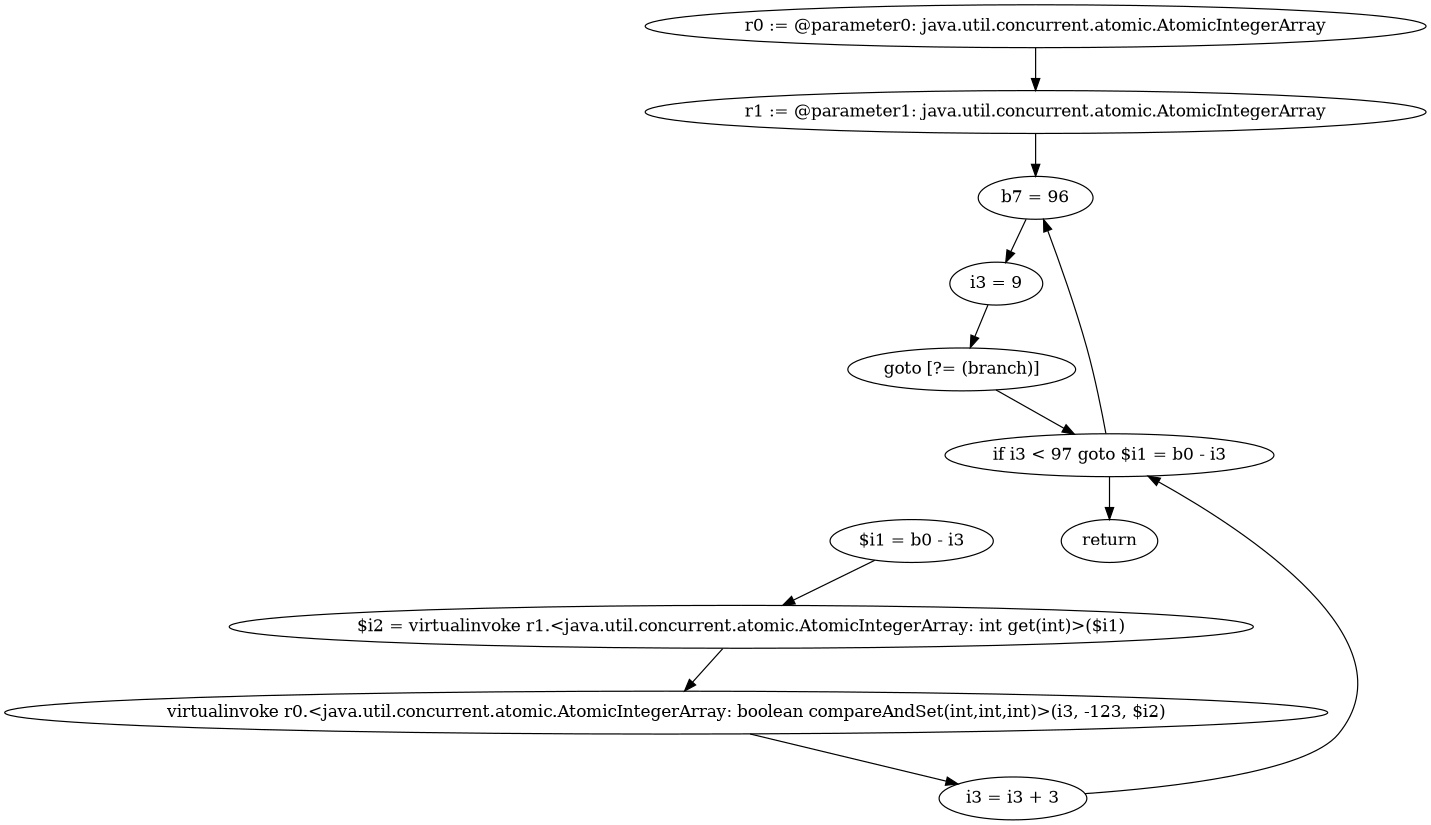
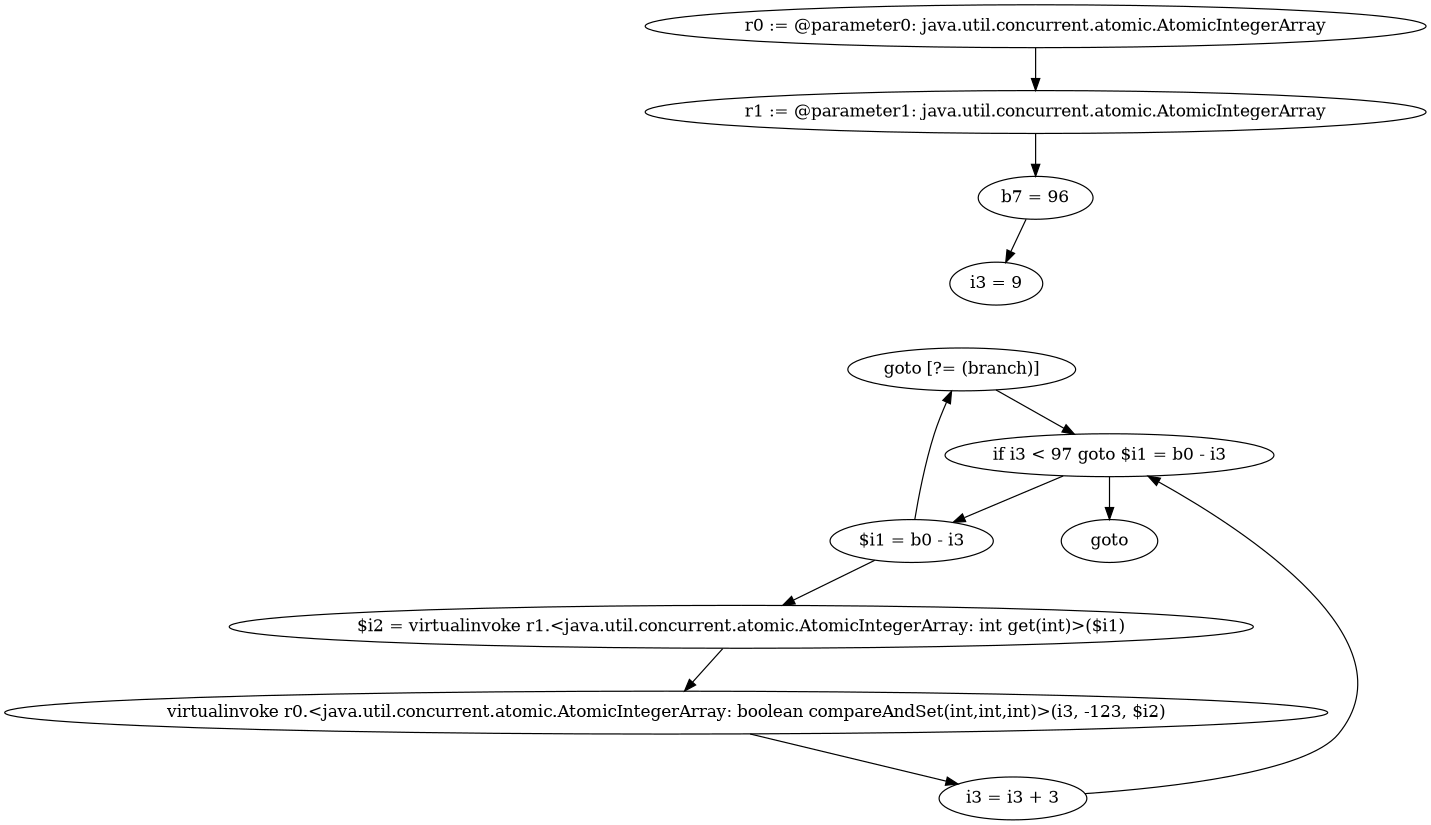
edge "i3 = 9" -> "goto [?= (branch)]": now "$i1 = b0 - i3" -> "goto [?= (branch)]"
edge "if i3 < 97 goto $i1 = b0 - i3" -> "b7 = 96": now "if i3 < 97 goto $i1 = b0 - i3" -> "$i1 = b0 - i3"
node "return": label "return" -> "goto"
